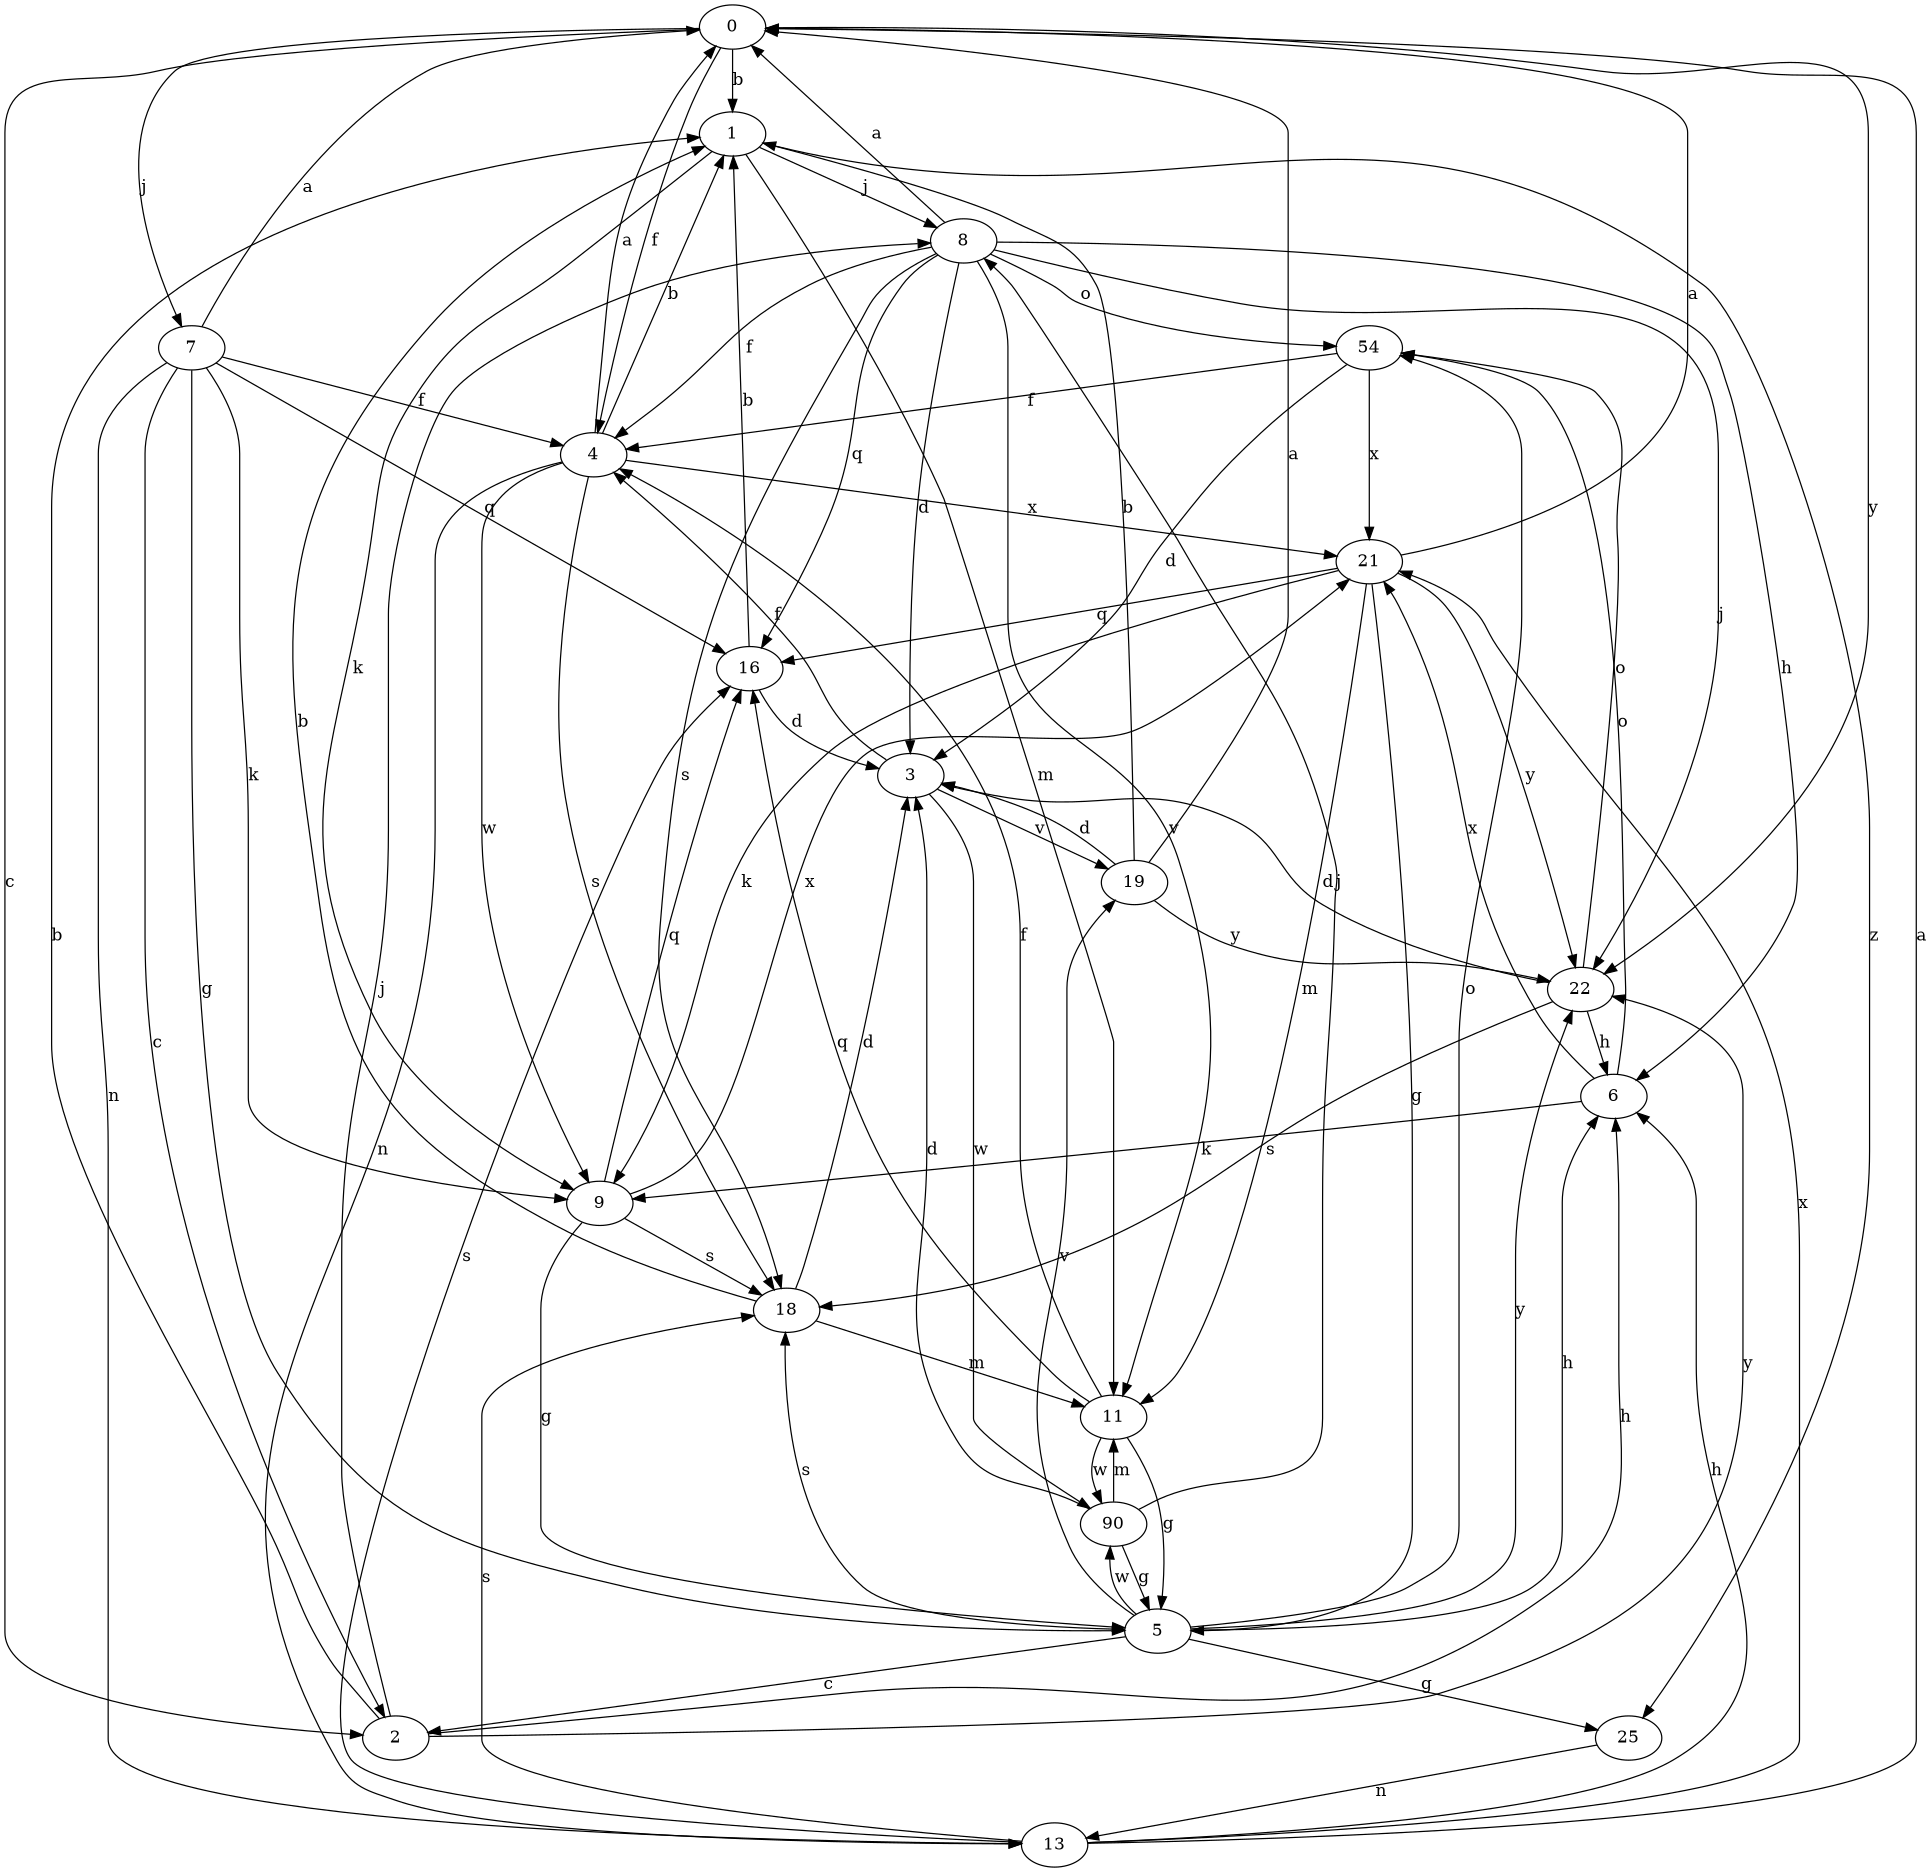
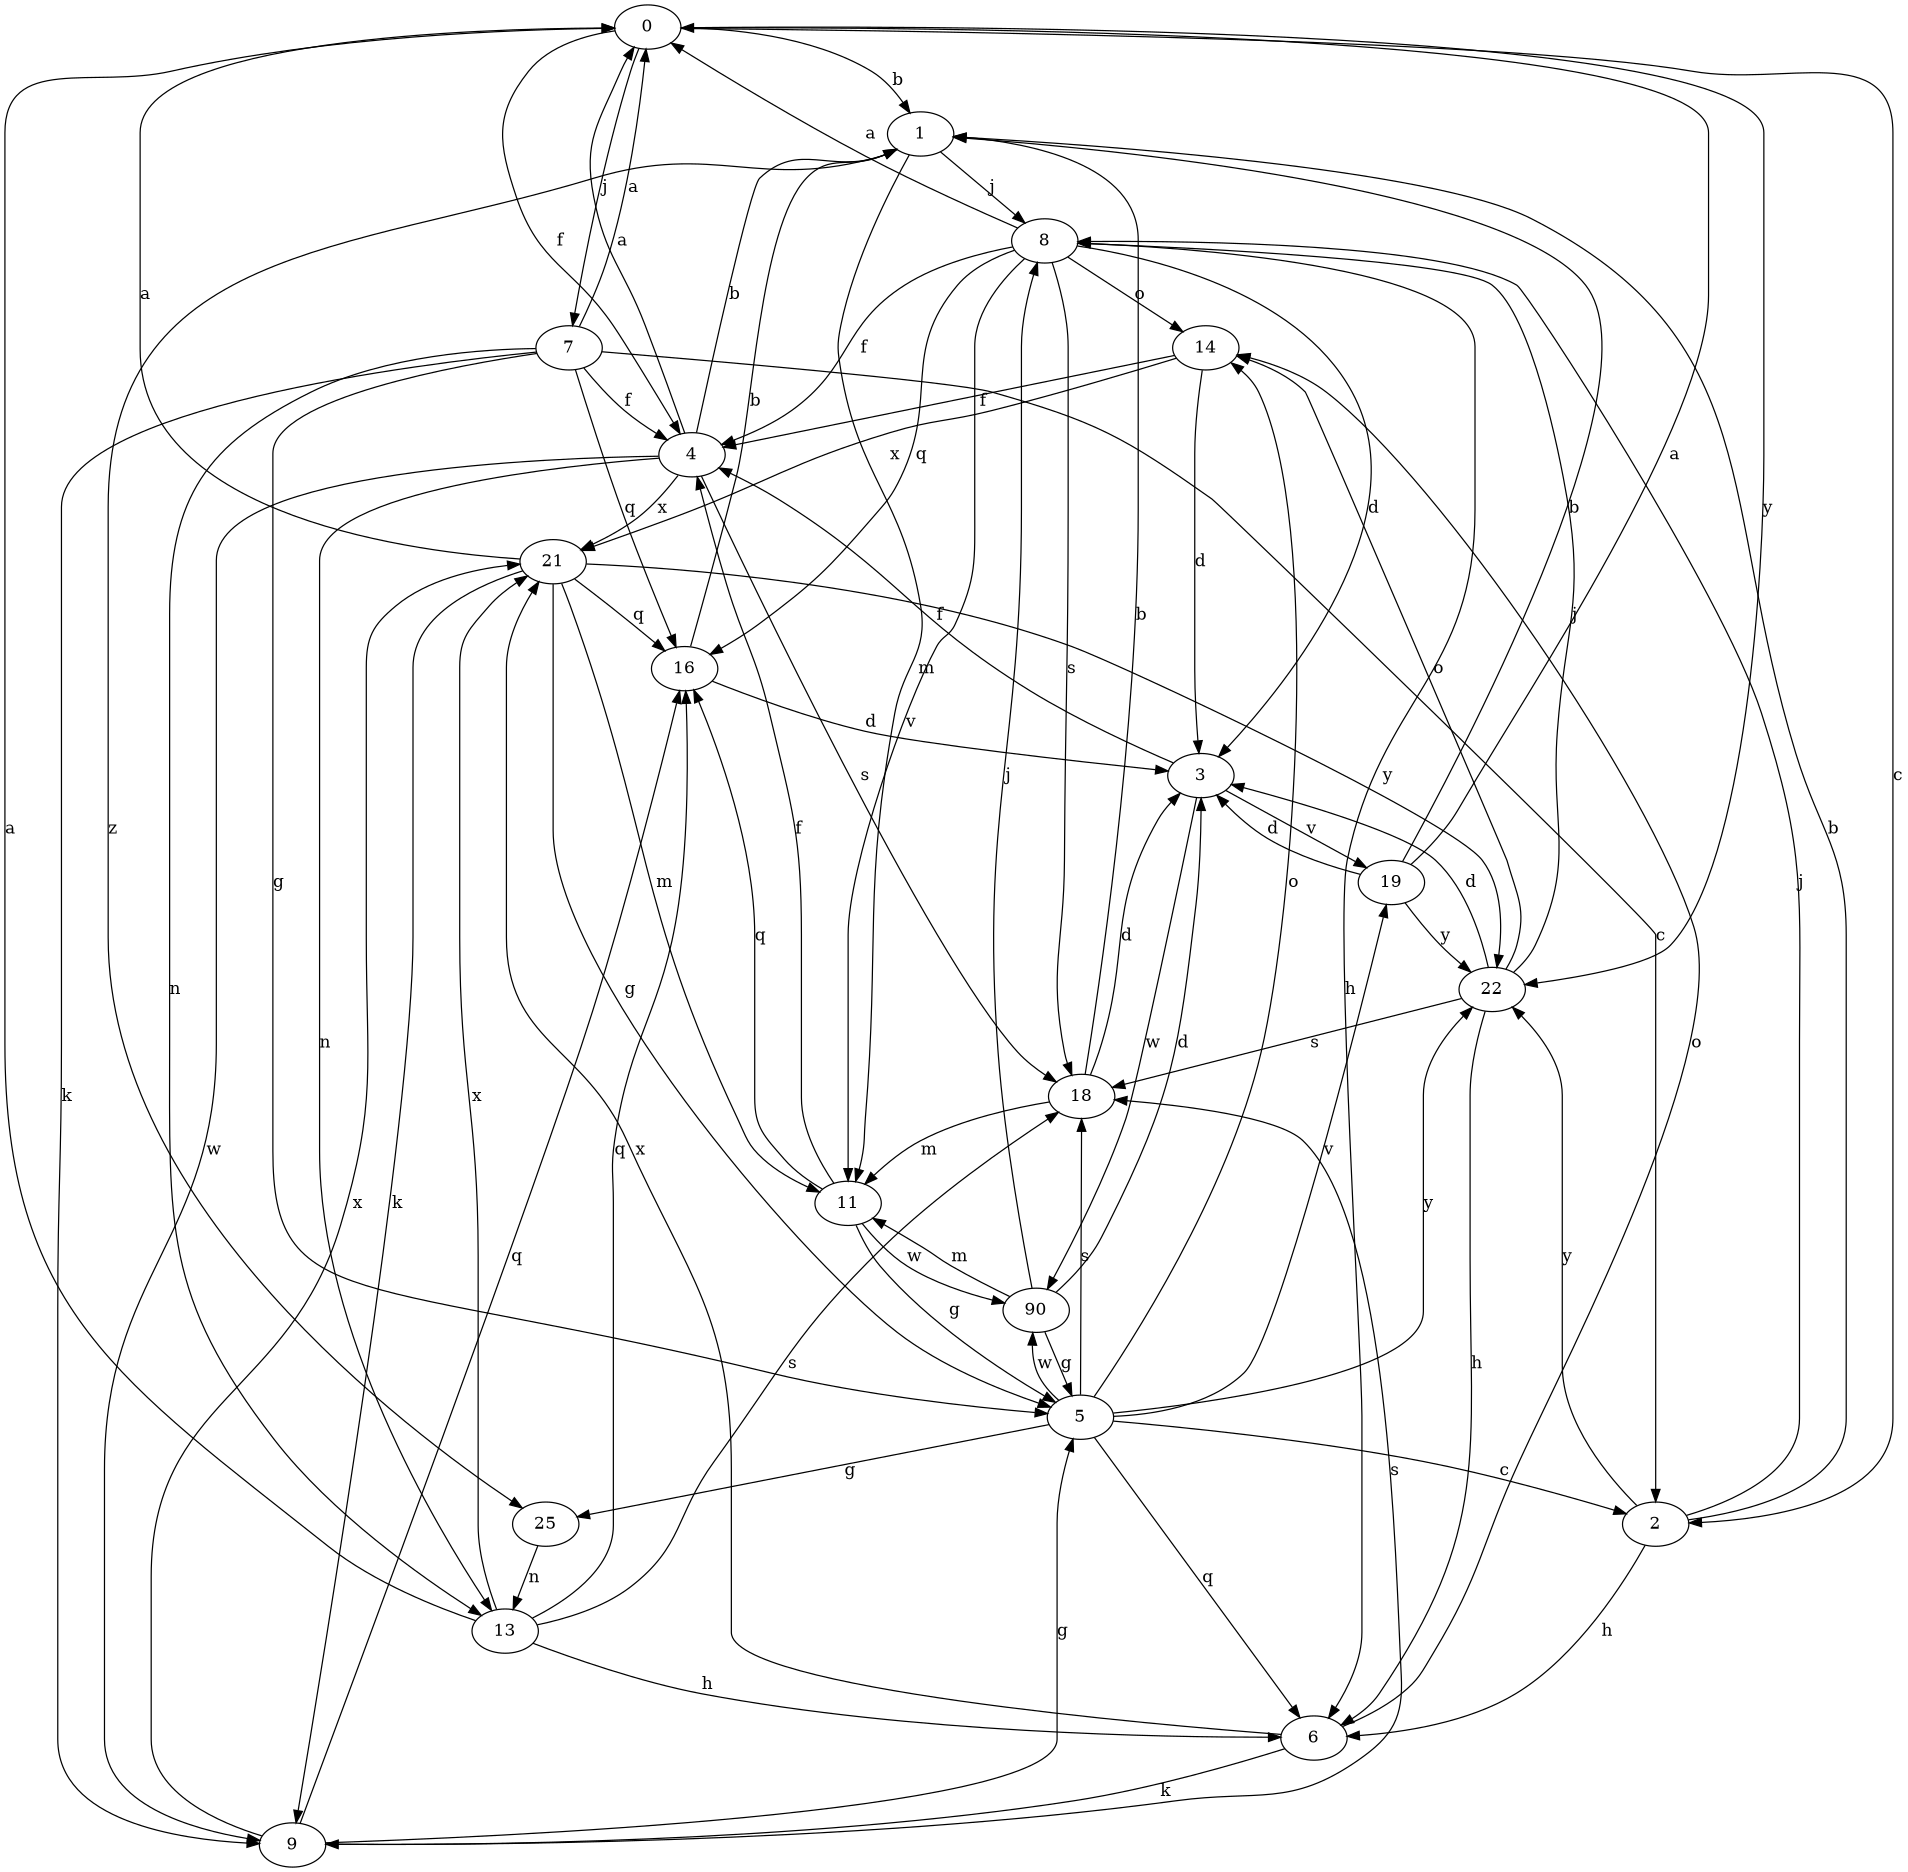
edge "8" -> "22": reversed
node "54": label "54" -> "14"
edge "1" -> "9": removed, label "k"
edge "13" -> "16": label "s" -> "q"
edge "5" -> "6": label "h" -> "q"
